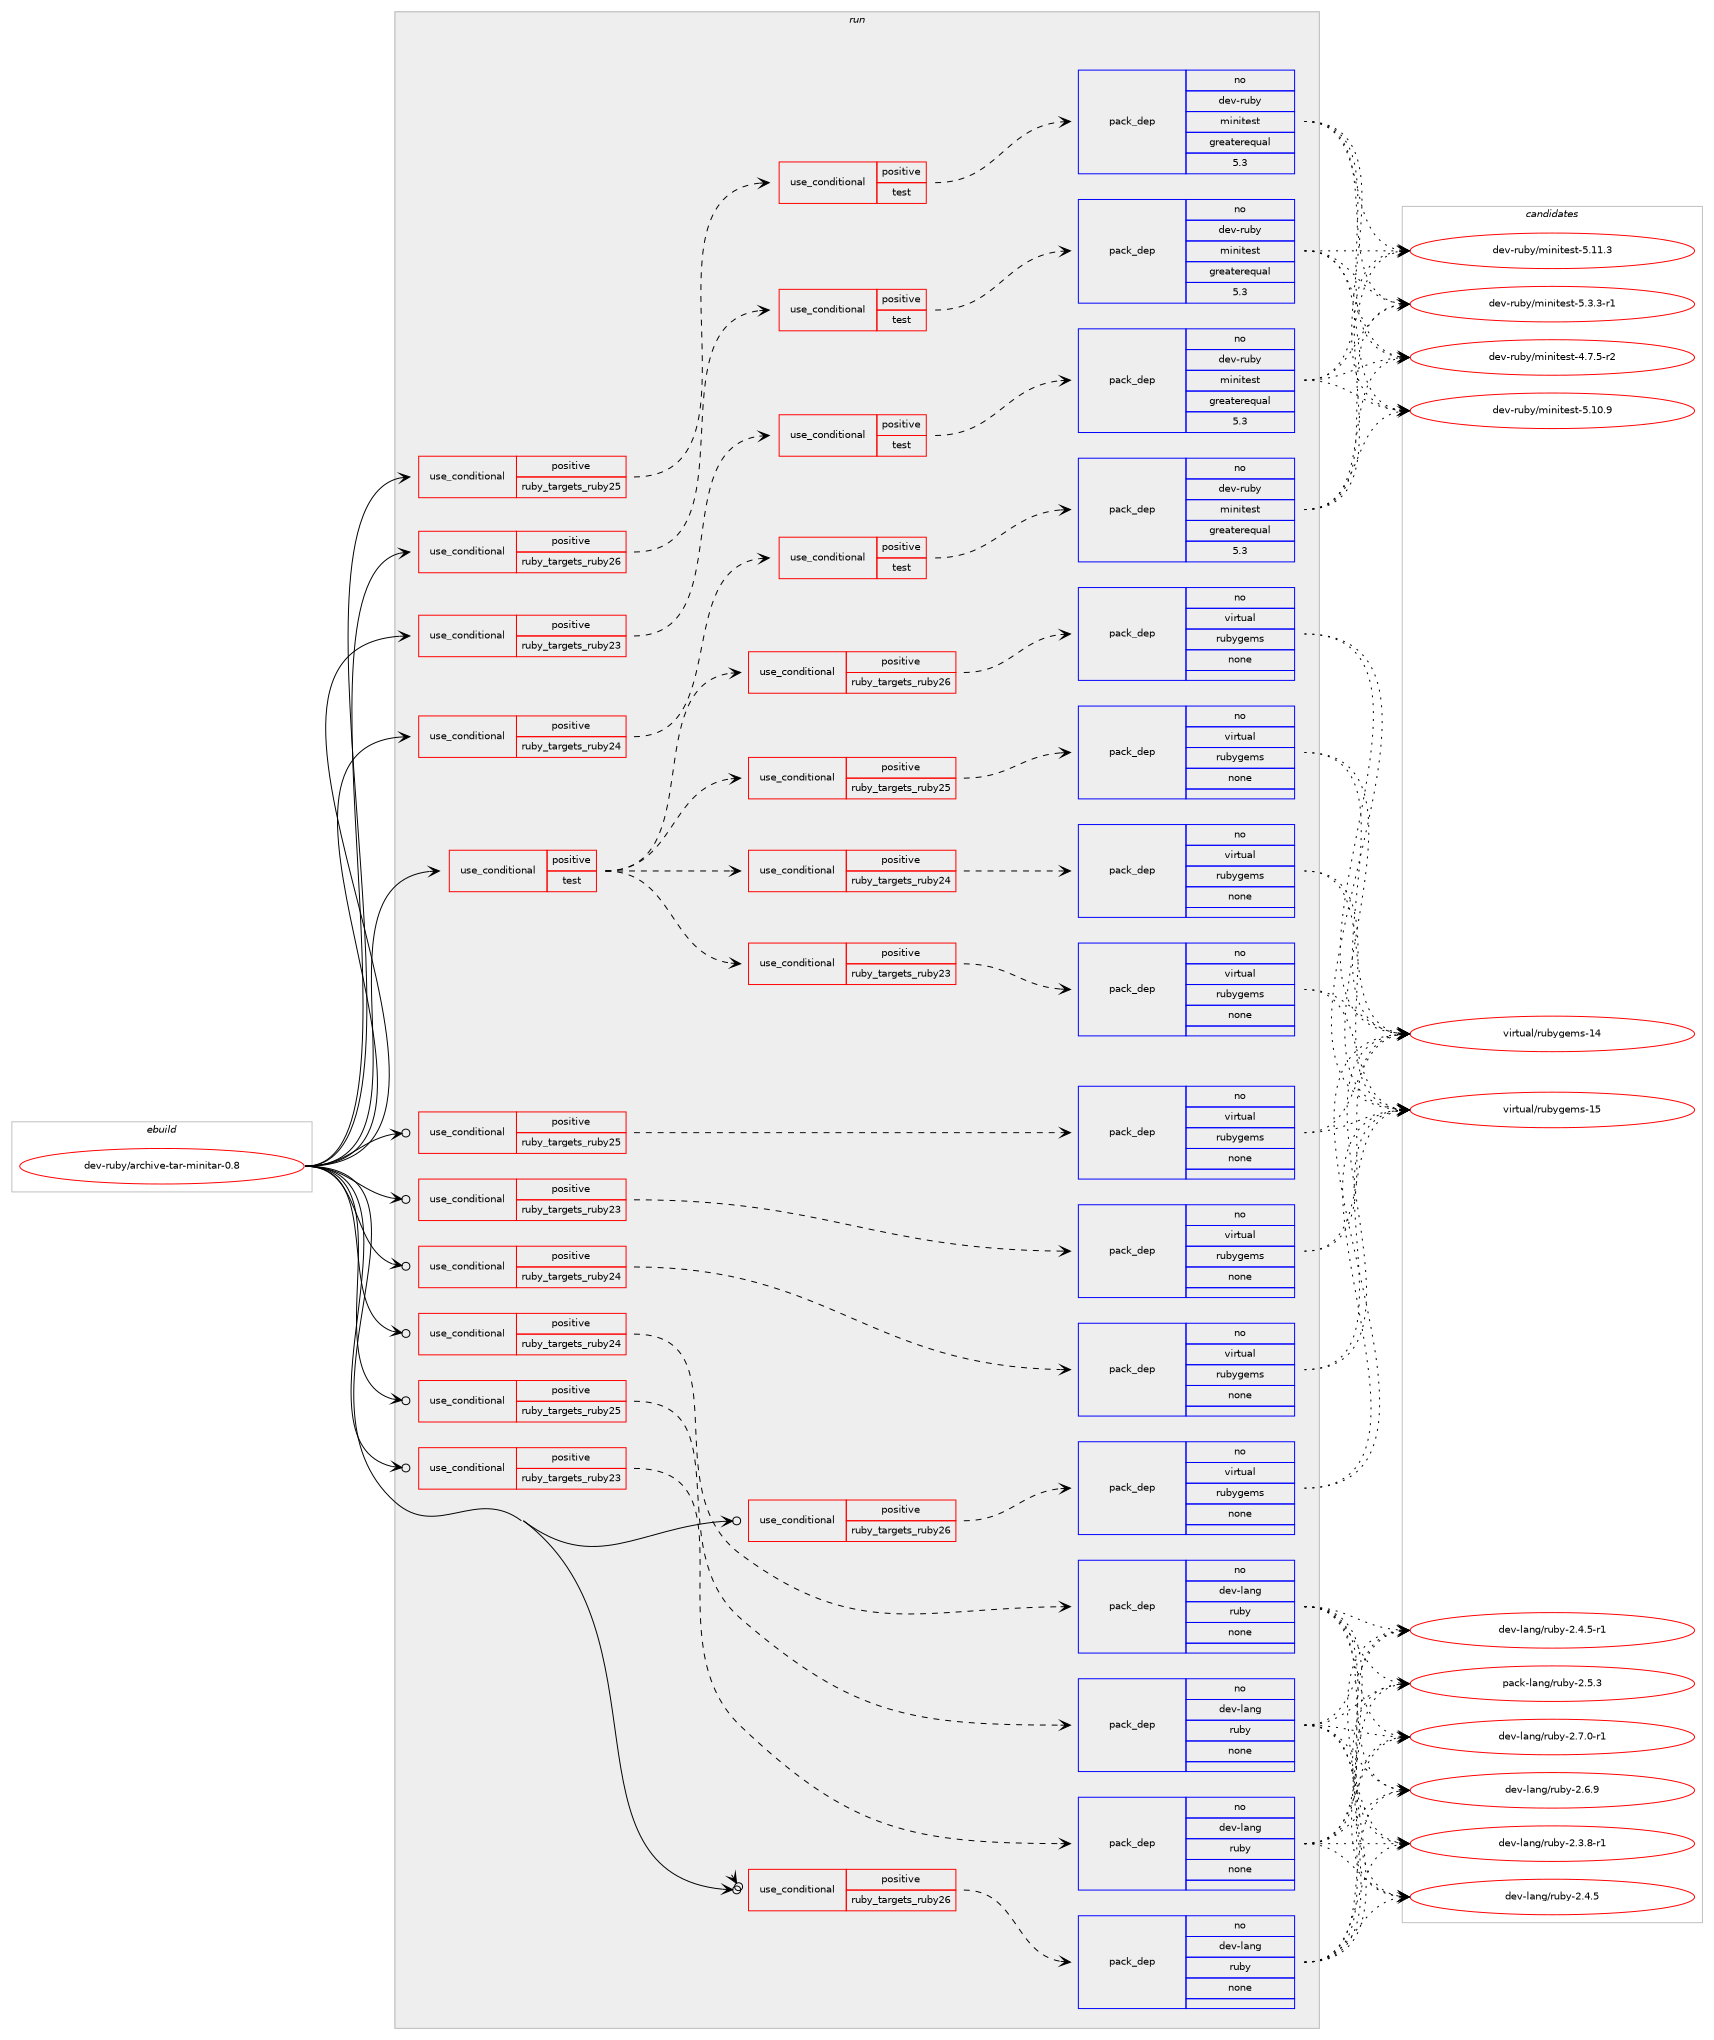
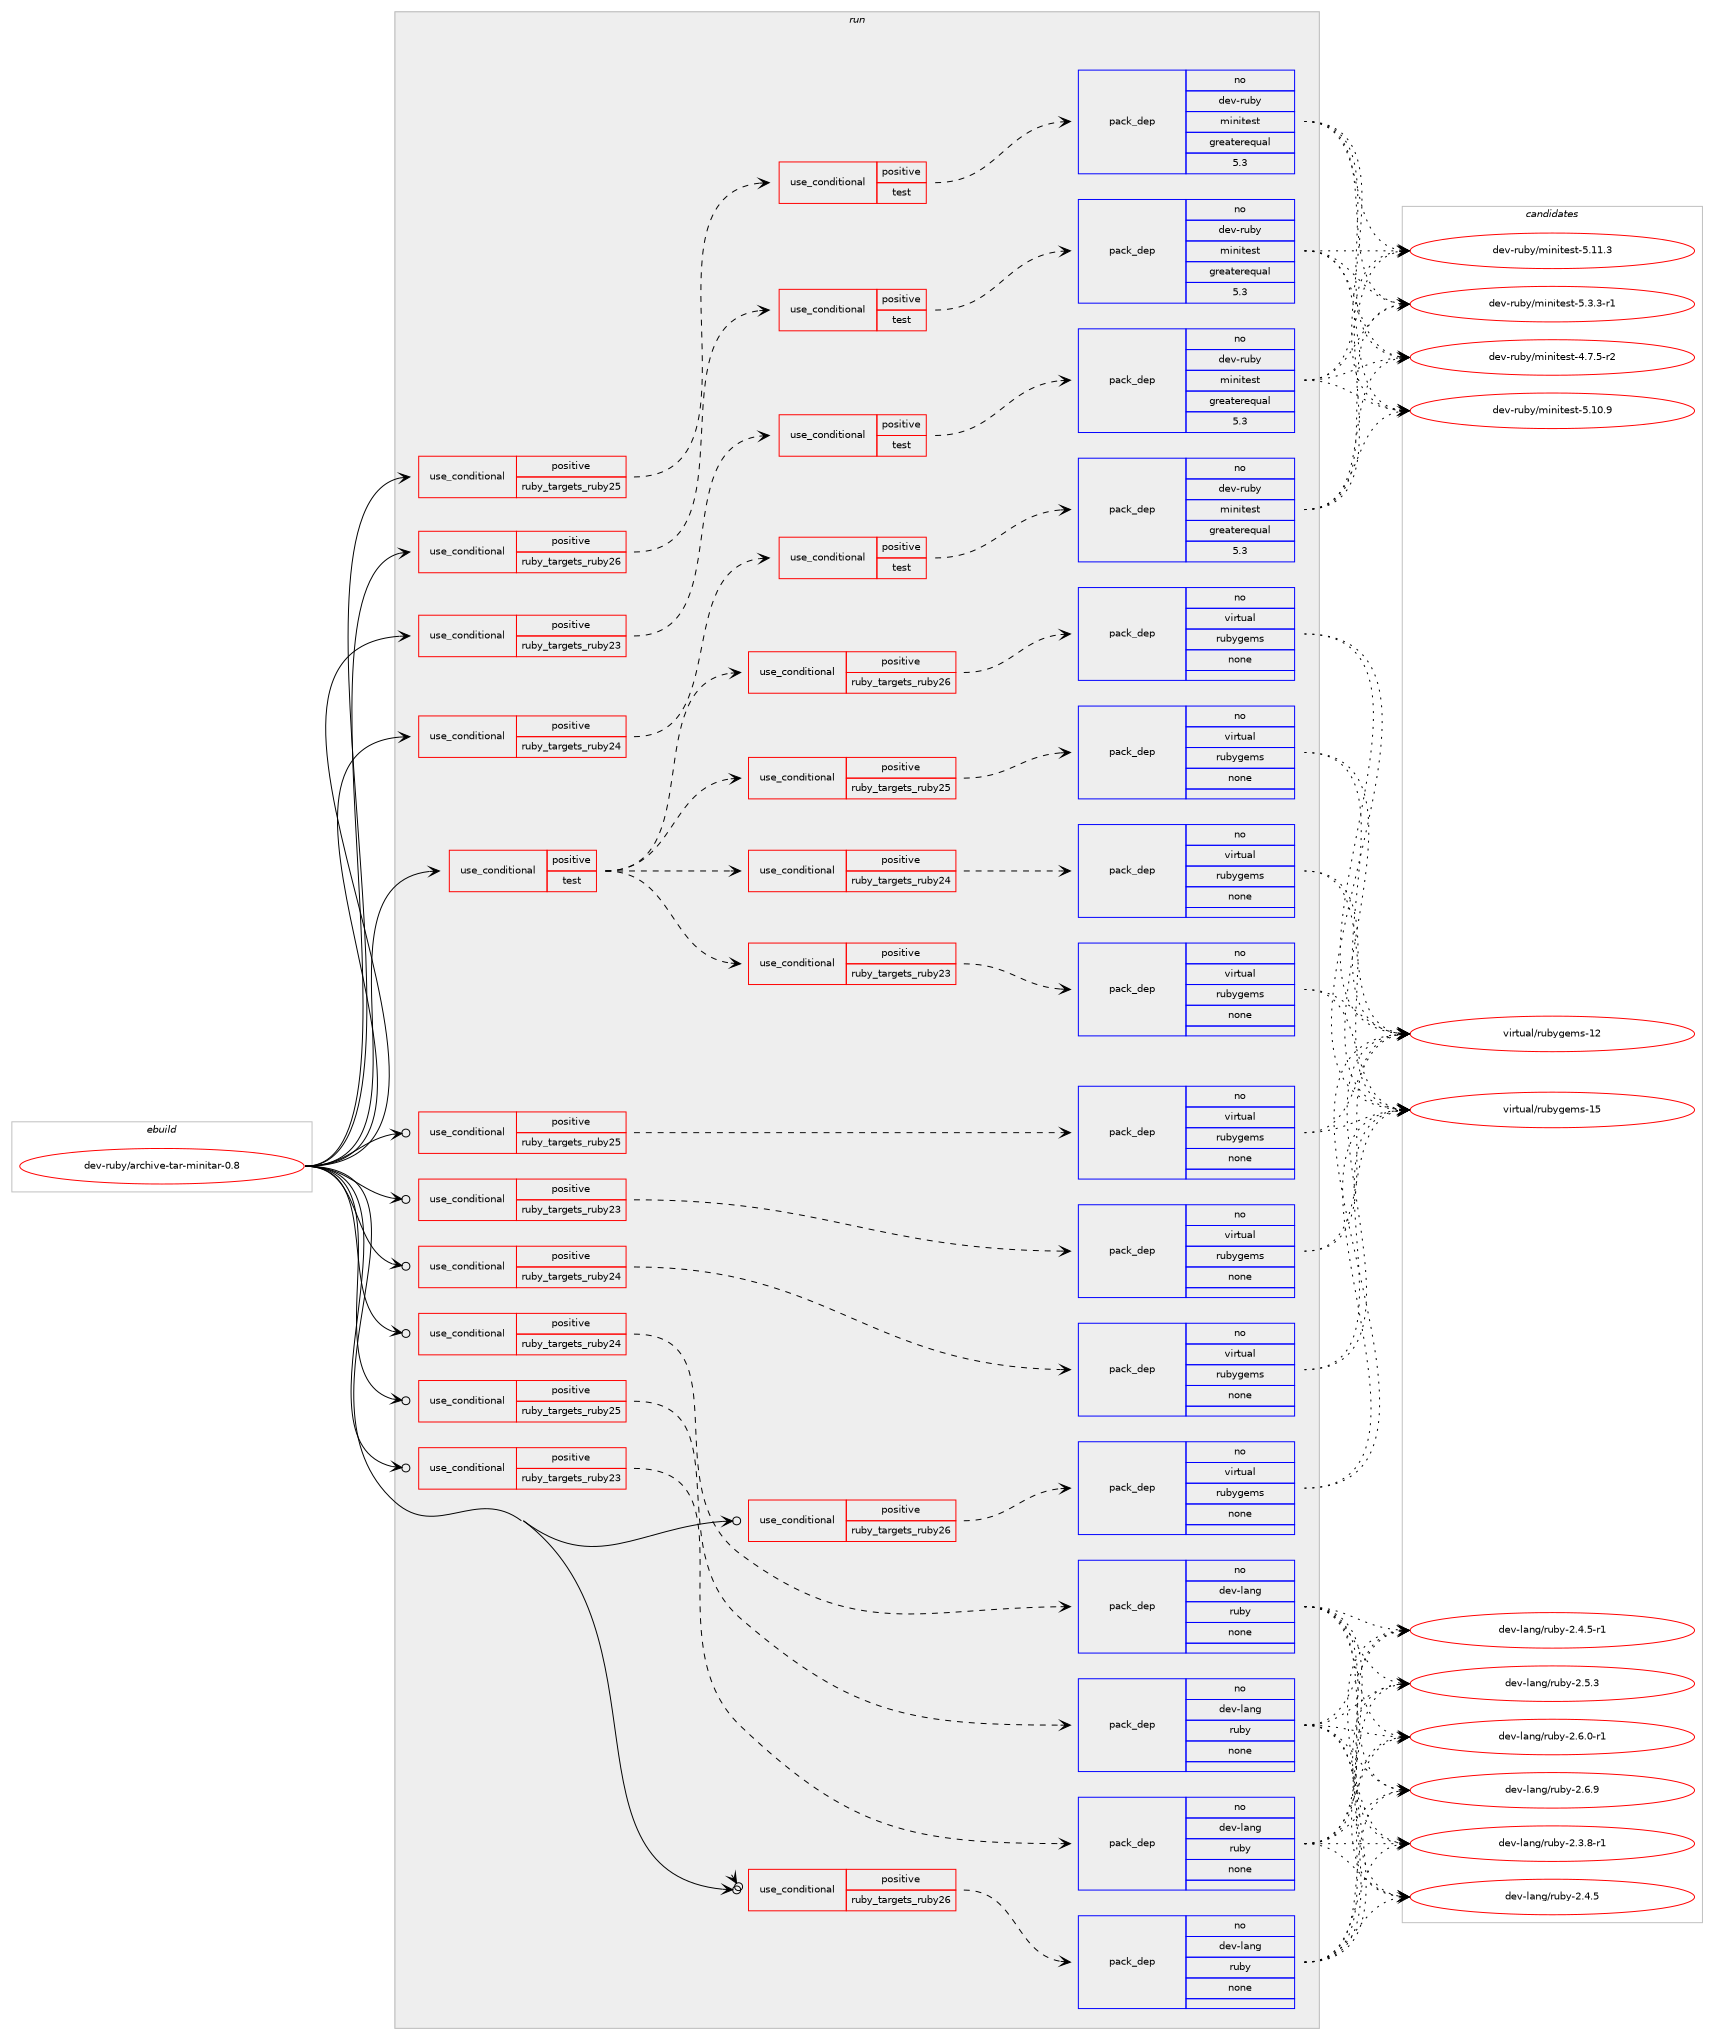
node "virtual/rubygems-14": label "virtual/rubygems-14" -> "virtual/rubygems-12"
node "pack-lang/ruby-2.5.3": label "pack-lang/ruby-2.5.3" -> "dev-lang/ruby-2.5.3"
node "dev-lang/ruby-2.7.0-r1": label "dev-lang/ruby-2.7.0-r1" -> "dev-lang/ruby-2.6.0-r1"
